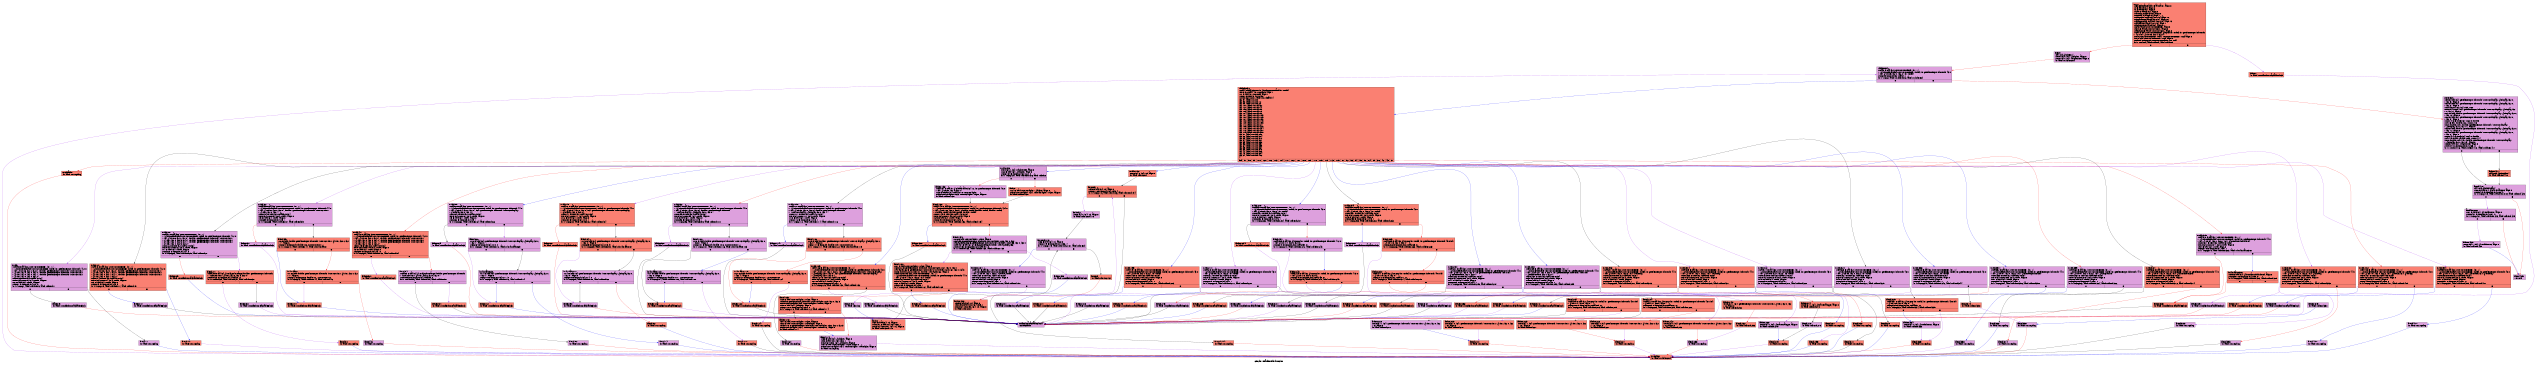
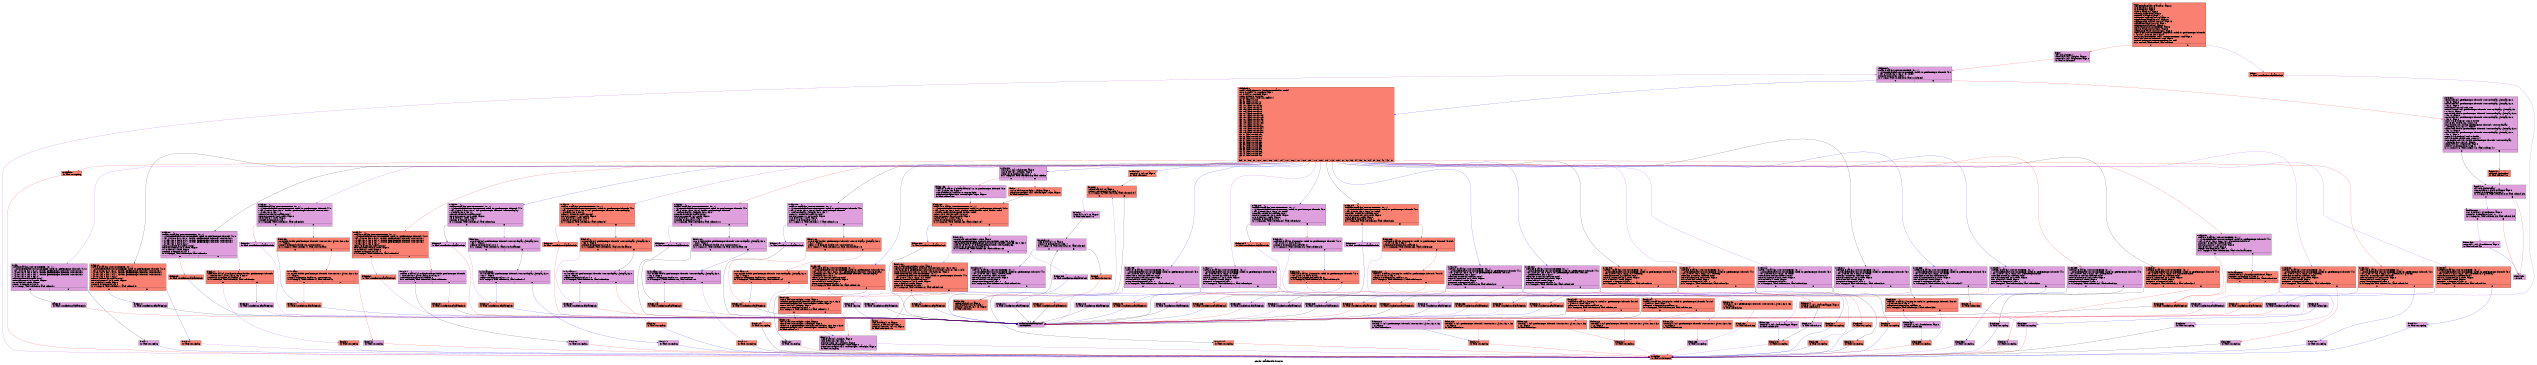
node "sw.bb.195:": fillcolor salmon -> plum
